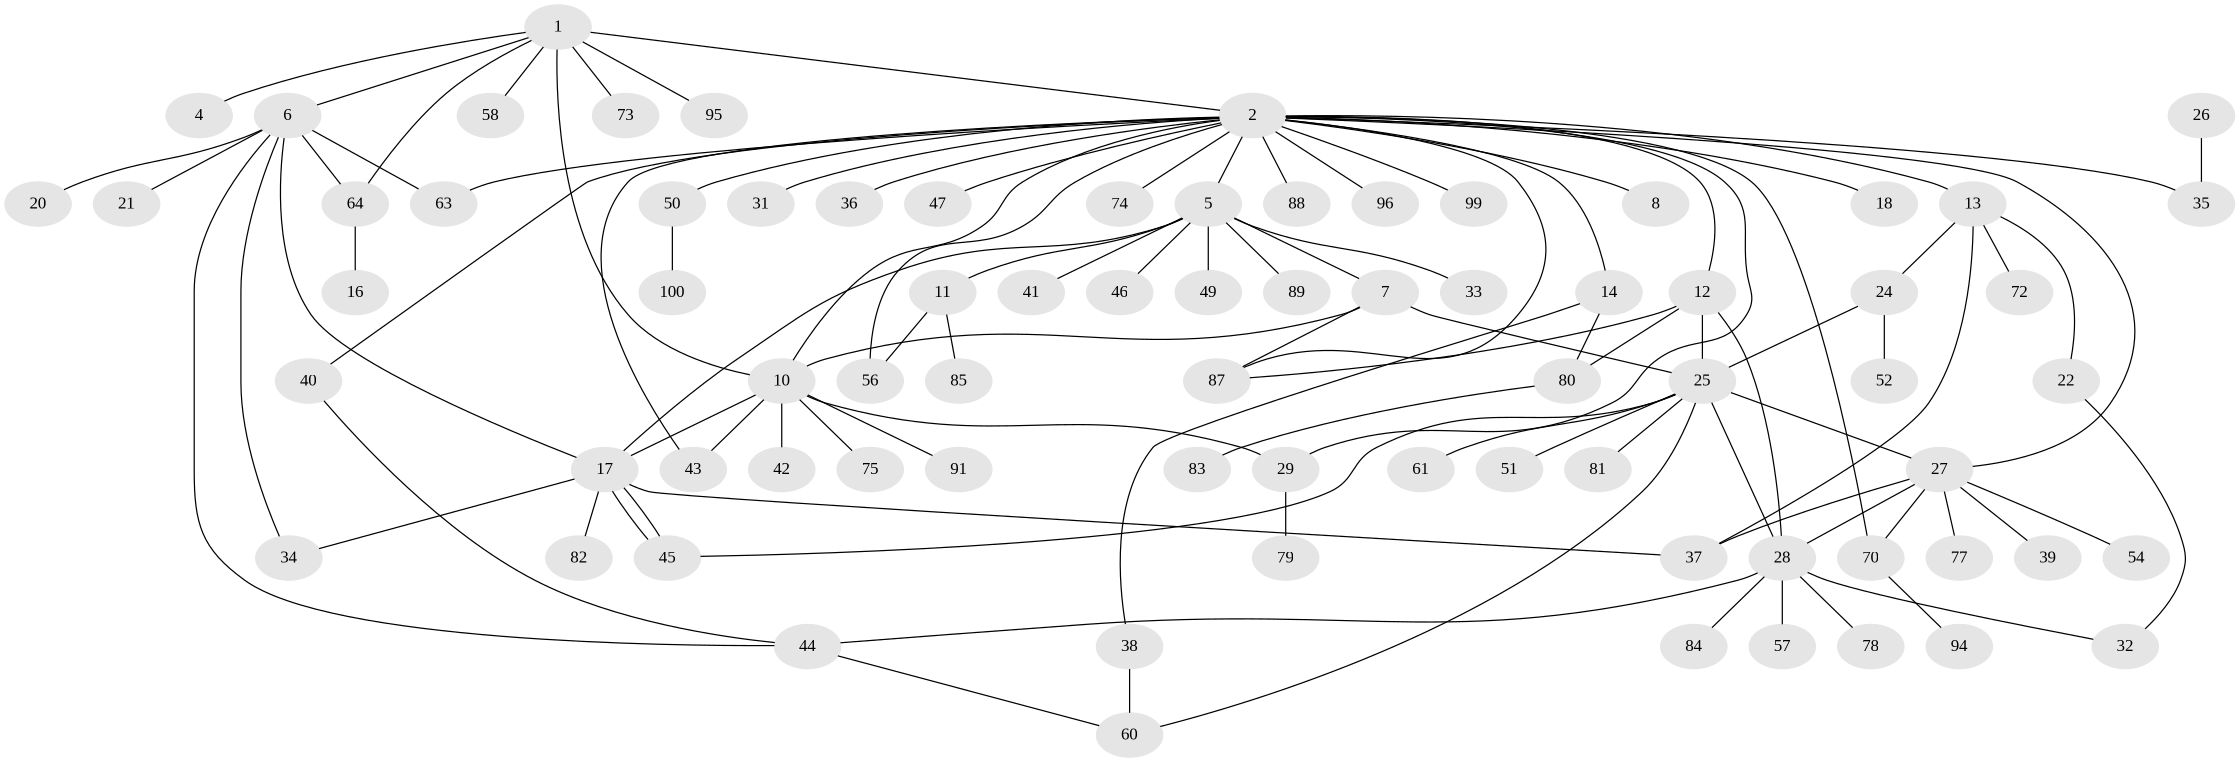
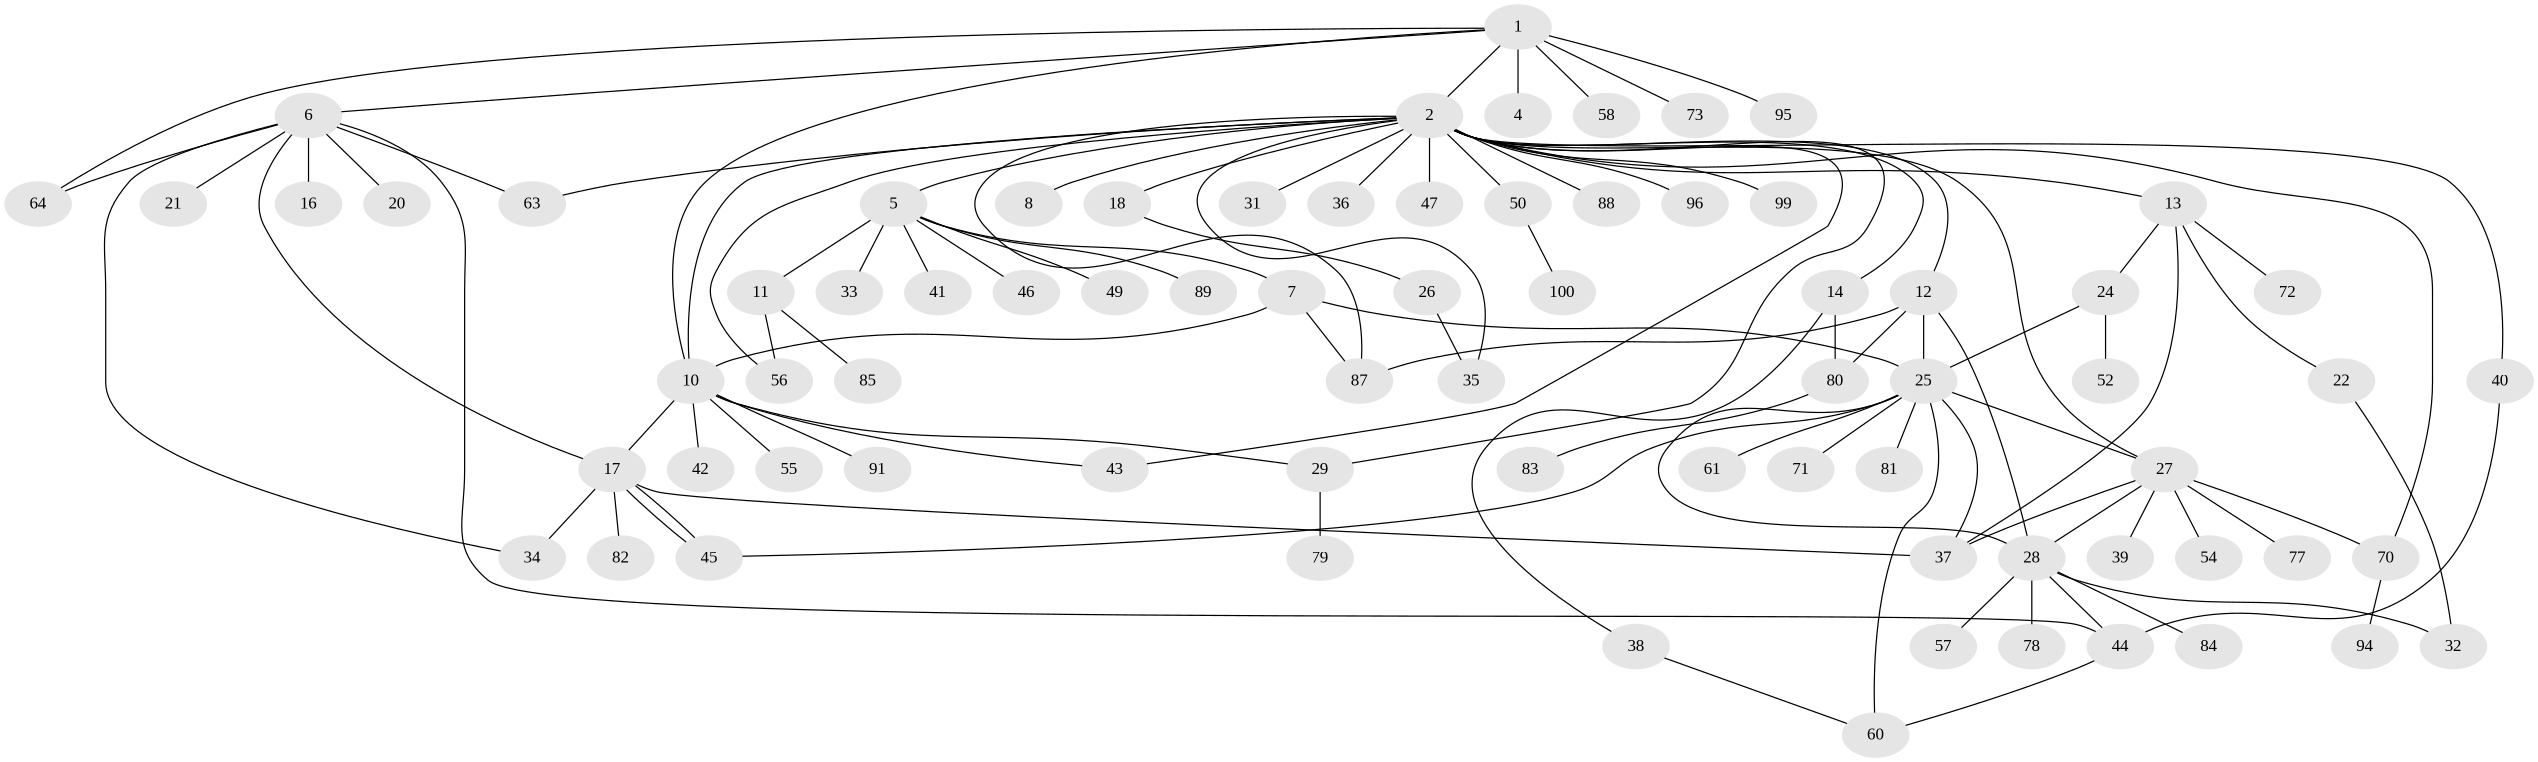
node "74": removed
edge "64" -- "16": now "6" -- "16"
edge "18" -- "26": added
edge "5" -- "17": removed
edge "25" -- "37": added
node "75": label "75" -> "55"
node "51": label "51" -> "71"
